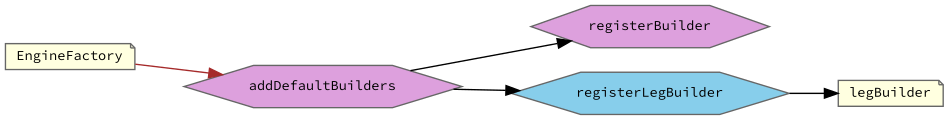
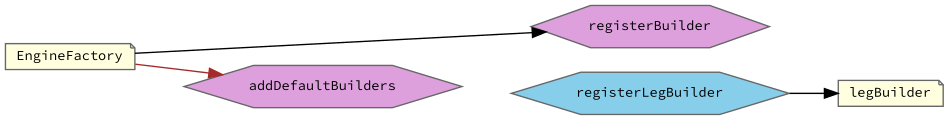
edge "addDefaultBuilders" -> "registerBuilder": now "EngineFactory" -> "registerBuilder"
edge "addDefaultBuilders" -> "registerLegBuilder": removed
